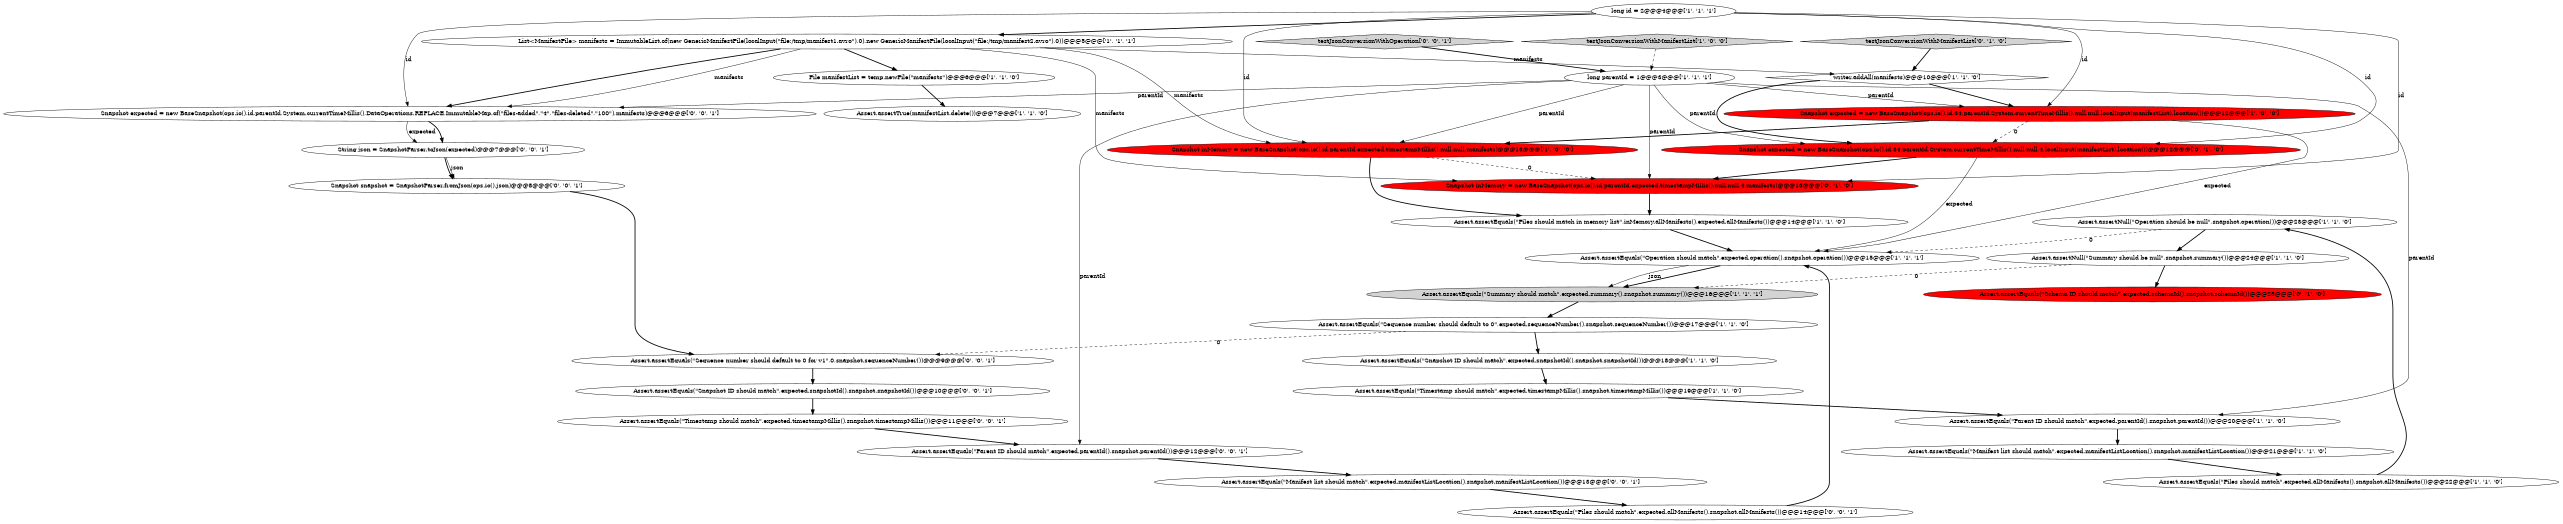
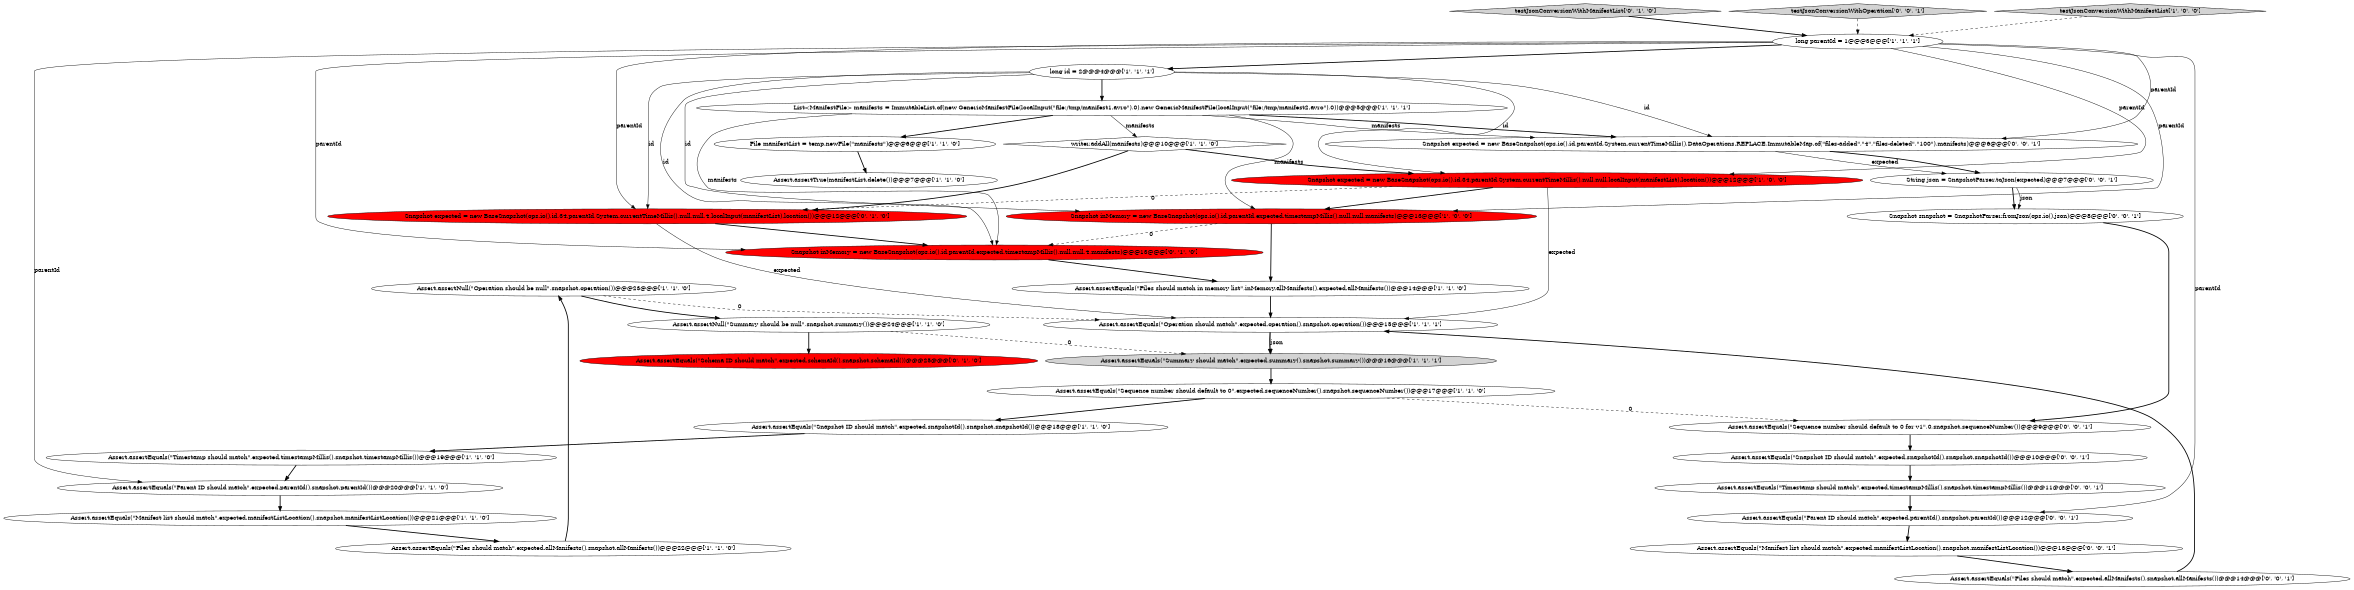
edge "long parentId = 1@@@3@@@['1', '1', '1']" -> "long id = 2@@@4@@@['1', '1', '1']": added
edge "testJsonConversionWithManifestList['0', '1', '0']" -> "writer.addAll(manifests)@@@10@@@['1', '1', '0']": now "testJsonConversionWithManifestList['0', '1', '0']" -> "long parentId = 1@@@3@@@['1', '1', '1']"
edge "testJsonConversionWithOperation['0', '0', '1']" -> "long parentId = 1@@@3@@@['1', '1', '1']": style bold -> dashed
